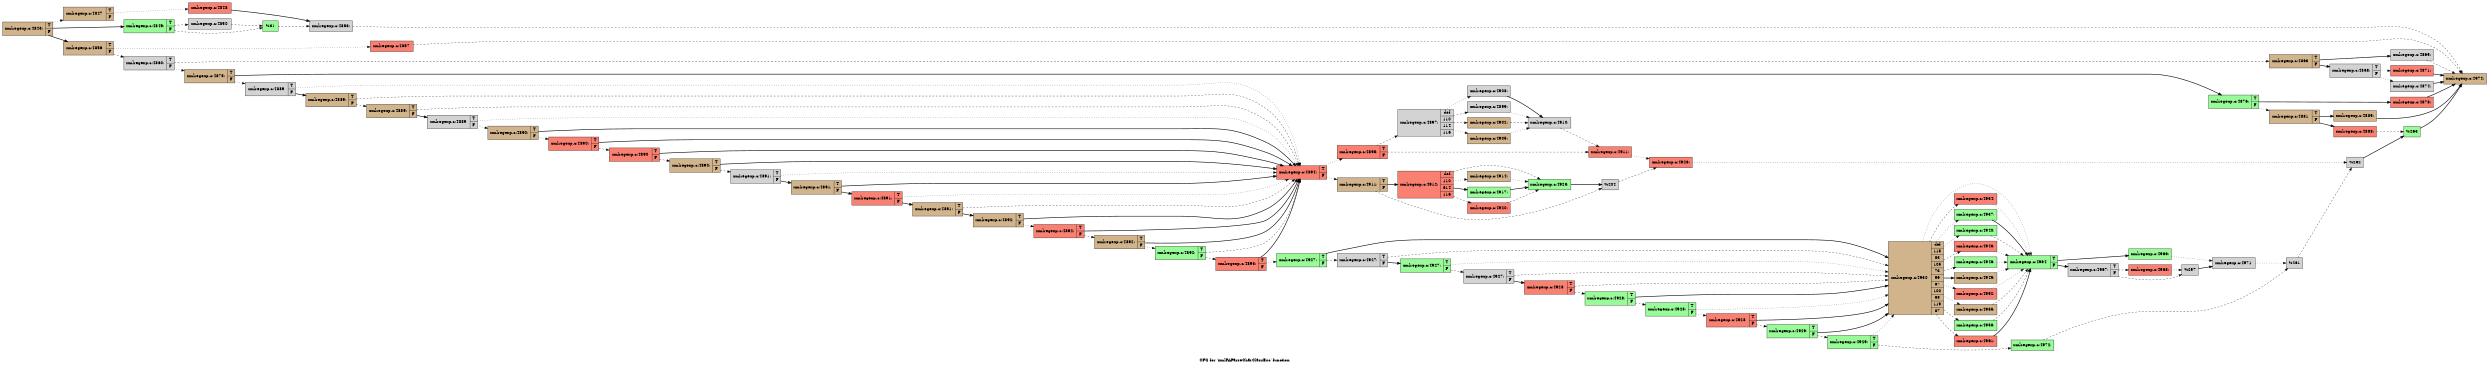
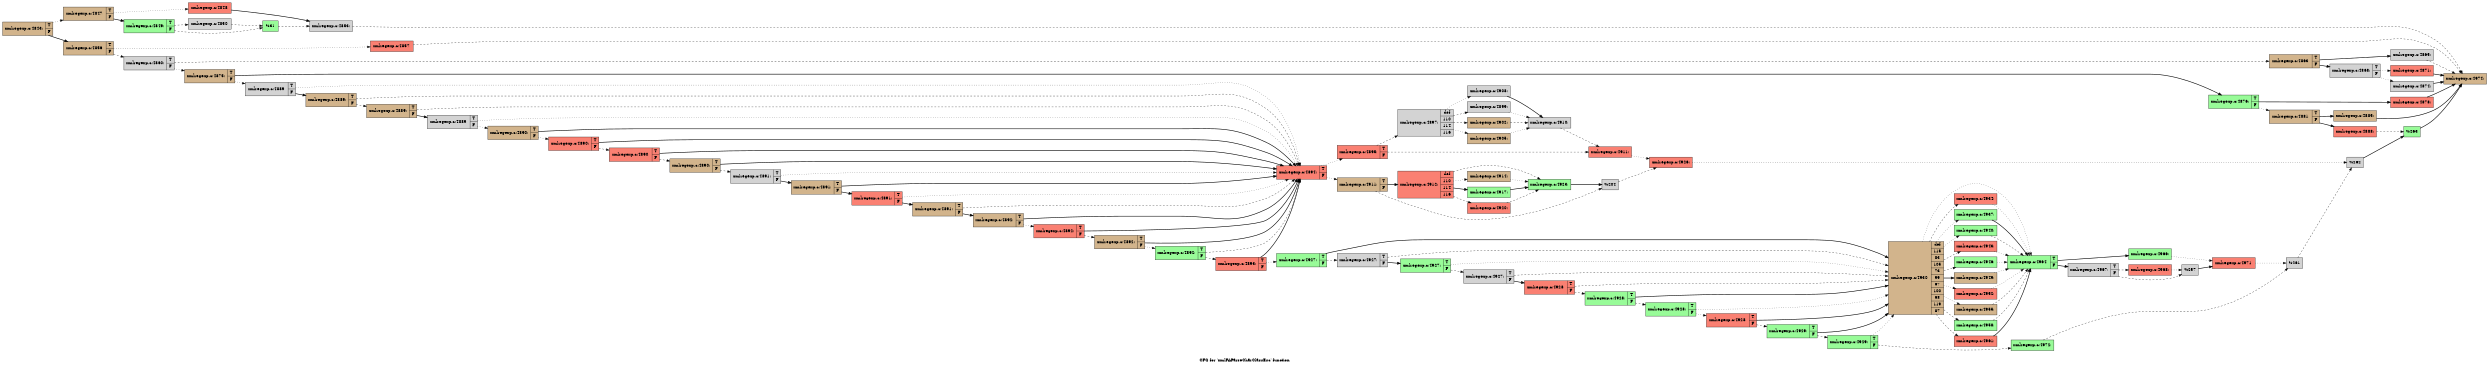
edge "xmlregexp.c:4843:" -> "xmlregexp.c:4849:": now "xmlregexp.c:4847:" -> "xmlregexp.c:4849:"
node "xmlregexp.c:4912:": text "614" -> "114"
node "xmlregexp.c:4971:": fillcolor lightgrey -> salmon
